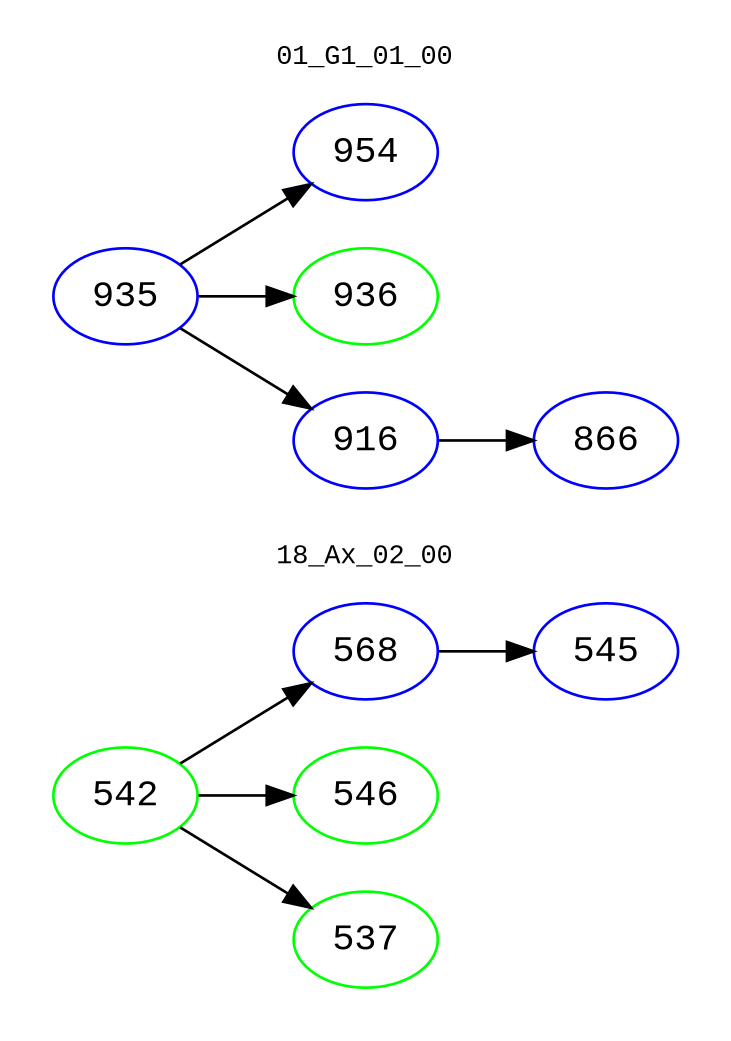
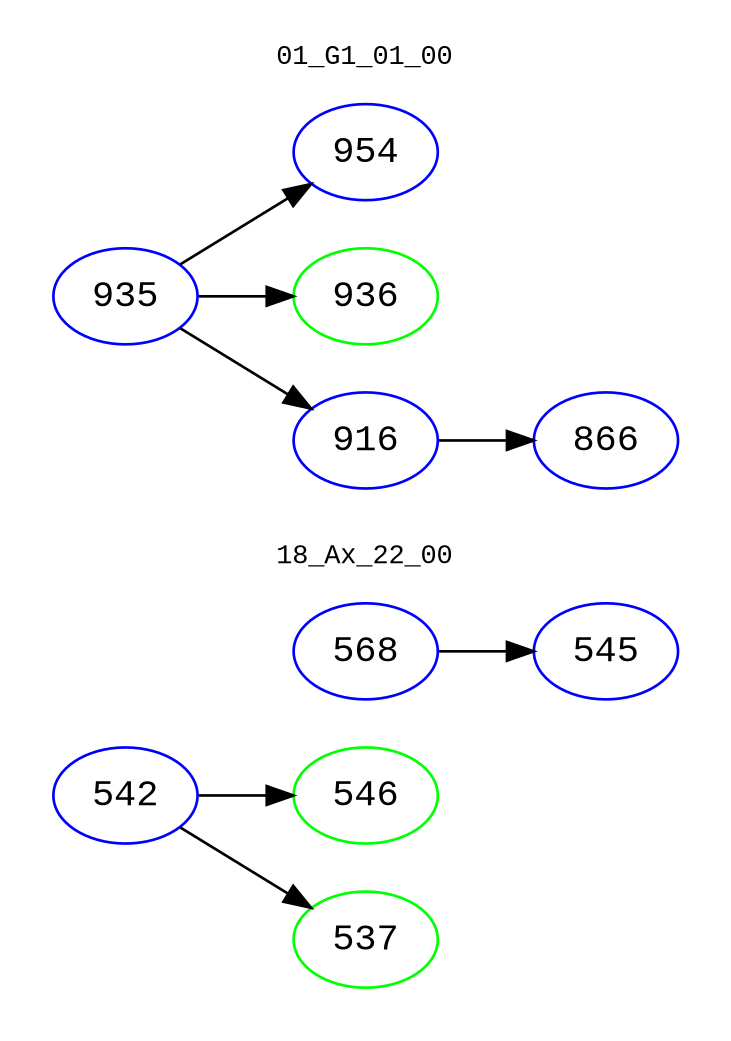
cluster "18_Ax_02_00": label "18_Ax_02_00" -> "18_Ax_22_00"
edge "542" -> "568": removed
node "542": color green -> blue
